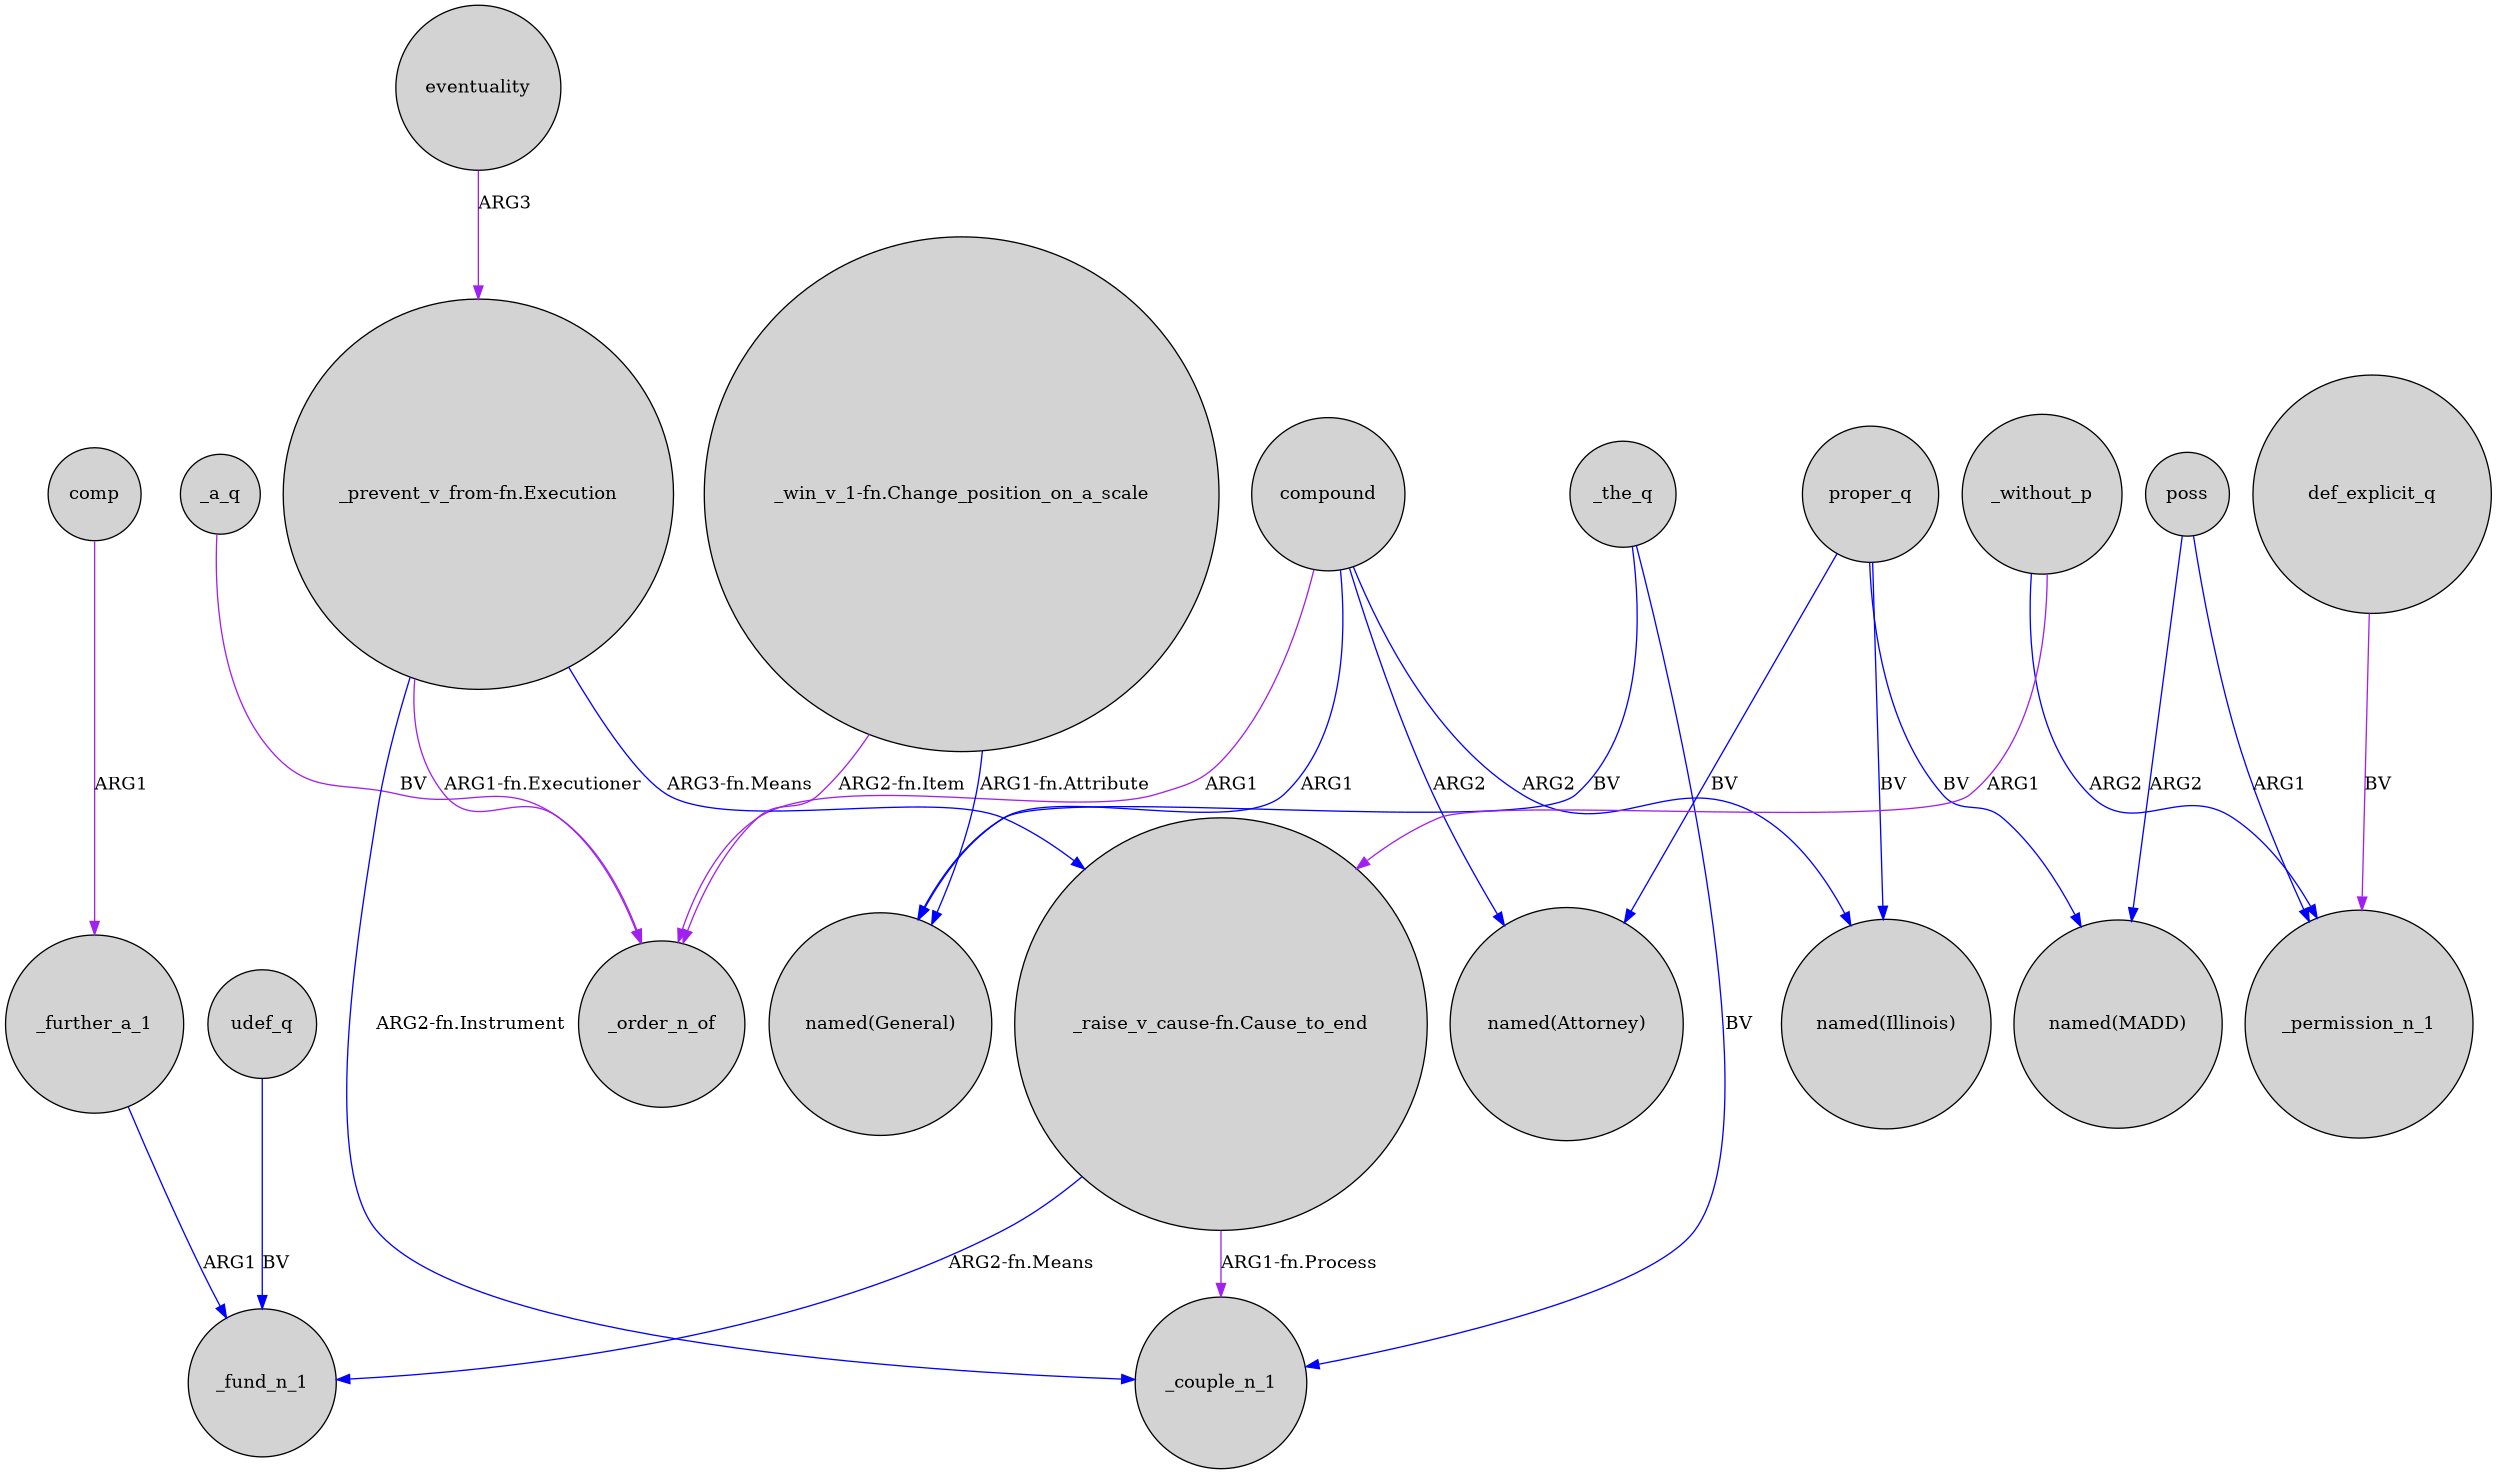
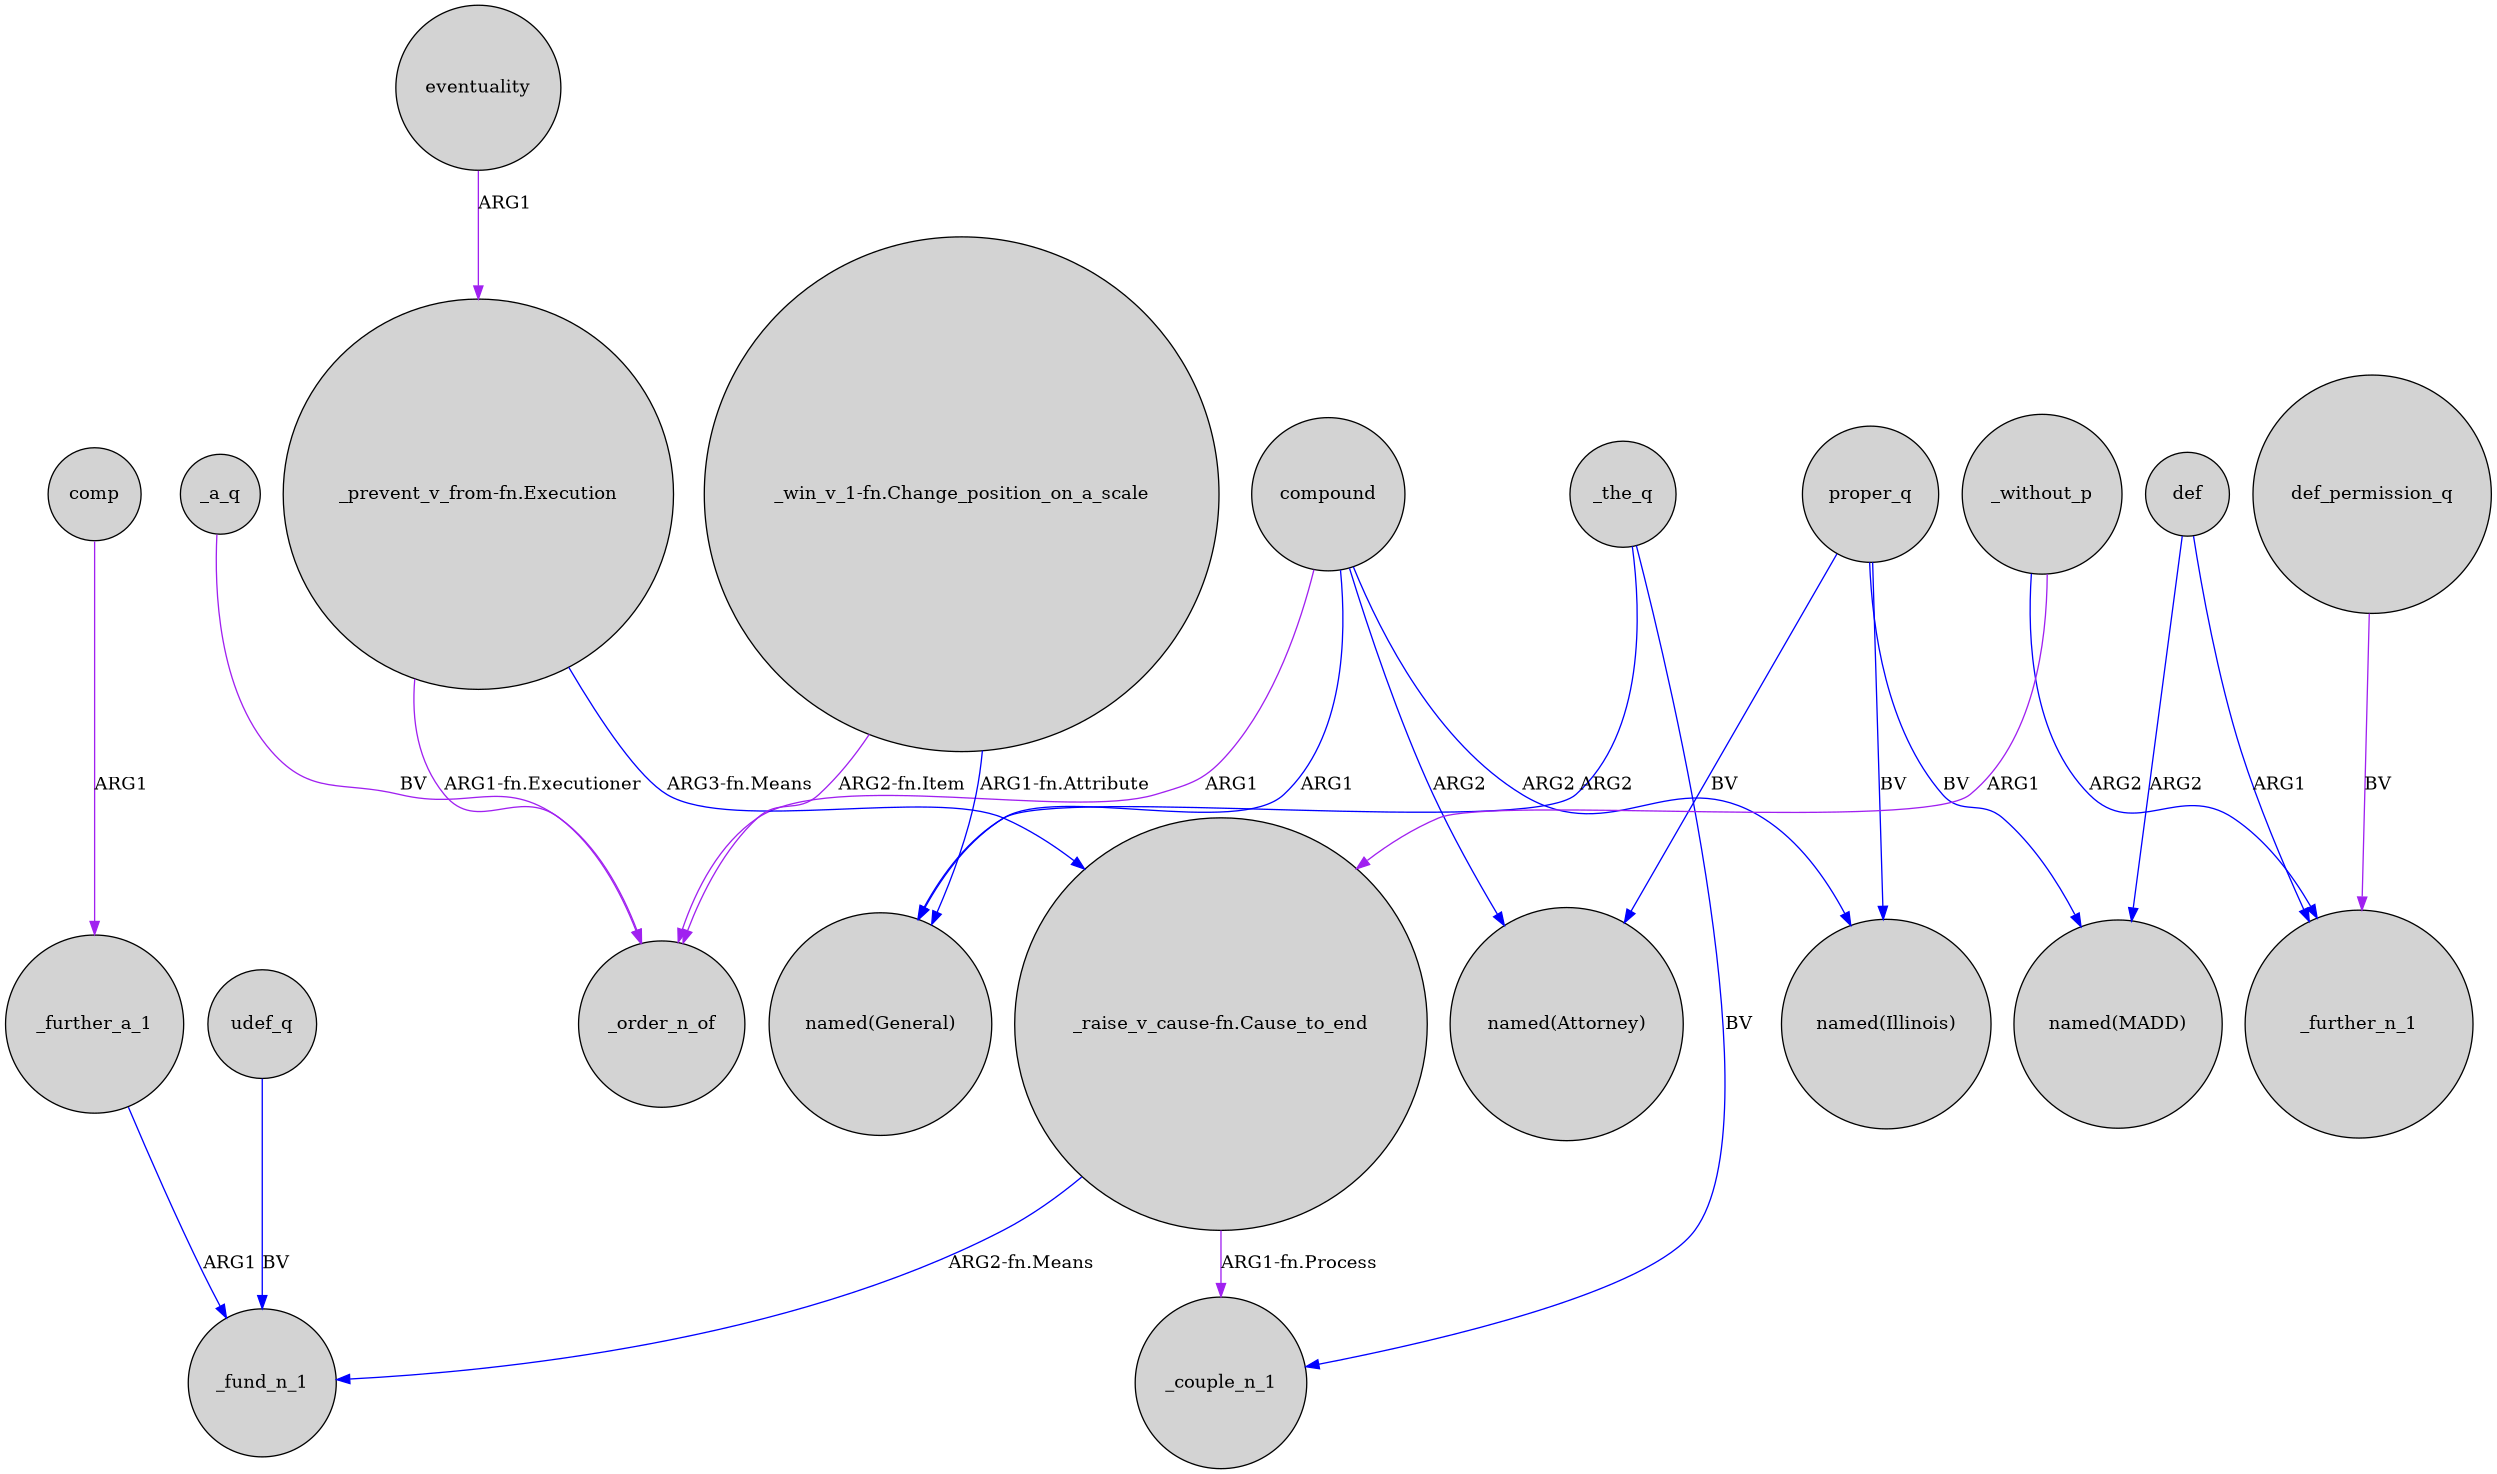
edge "eventuality" -> "_prevent_v_from-fn.Execution": label "ARG3" -> "ARG1"
node "poss": label "poss" -> "def"
node "def_explicit_q": label "def_explicit_q" -> "def_permission_q"
edge "_the_q" -> "named(General)": label "BV" -> "ARG2"
node "_permission_n_1": label "_permission_n_1" -> "_further_n_1"
edge "_prevent_v_from-fn.Execution" -> "_couple_n_1": removed, label "ARG2-fn.Instrument"
